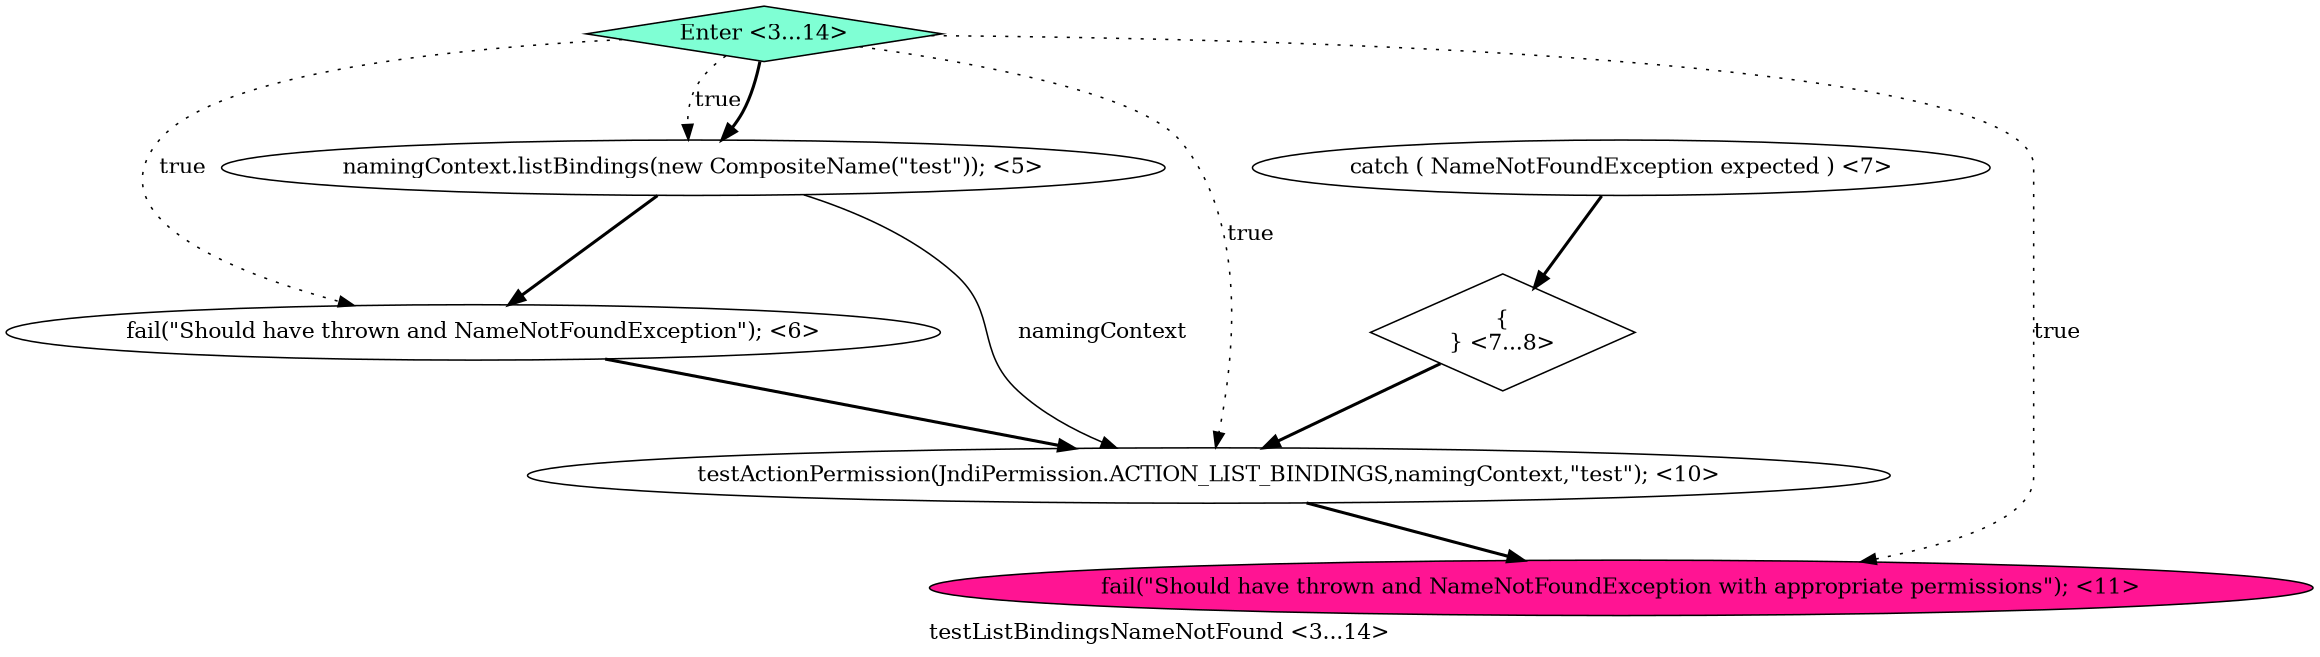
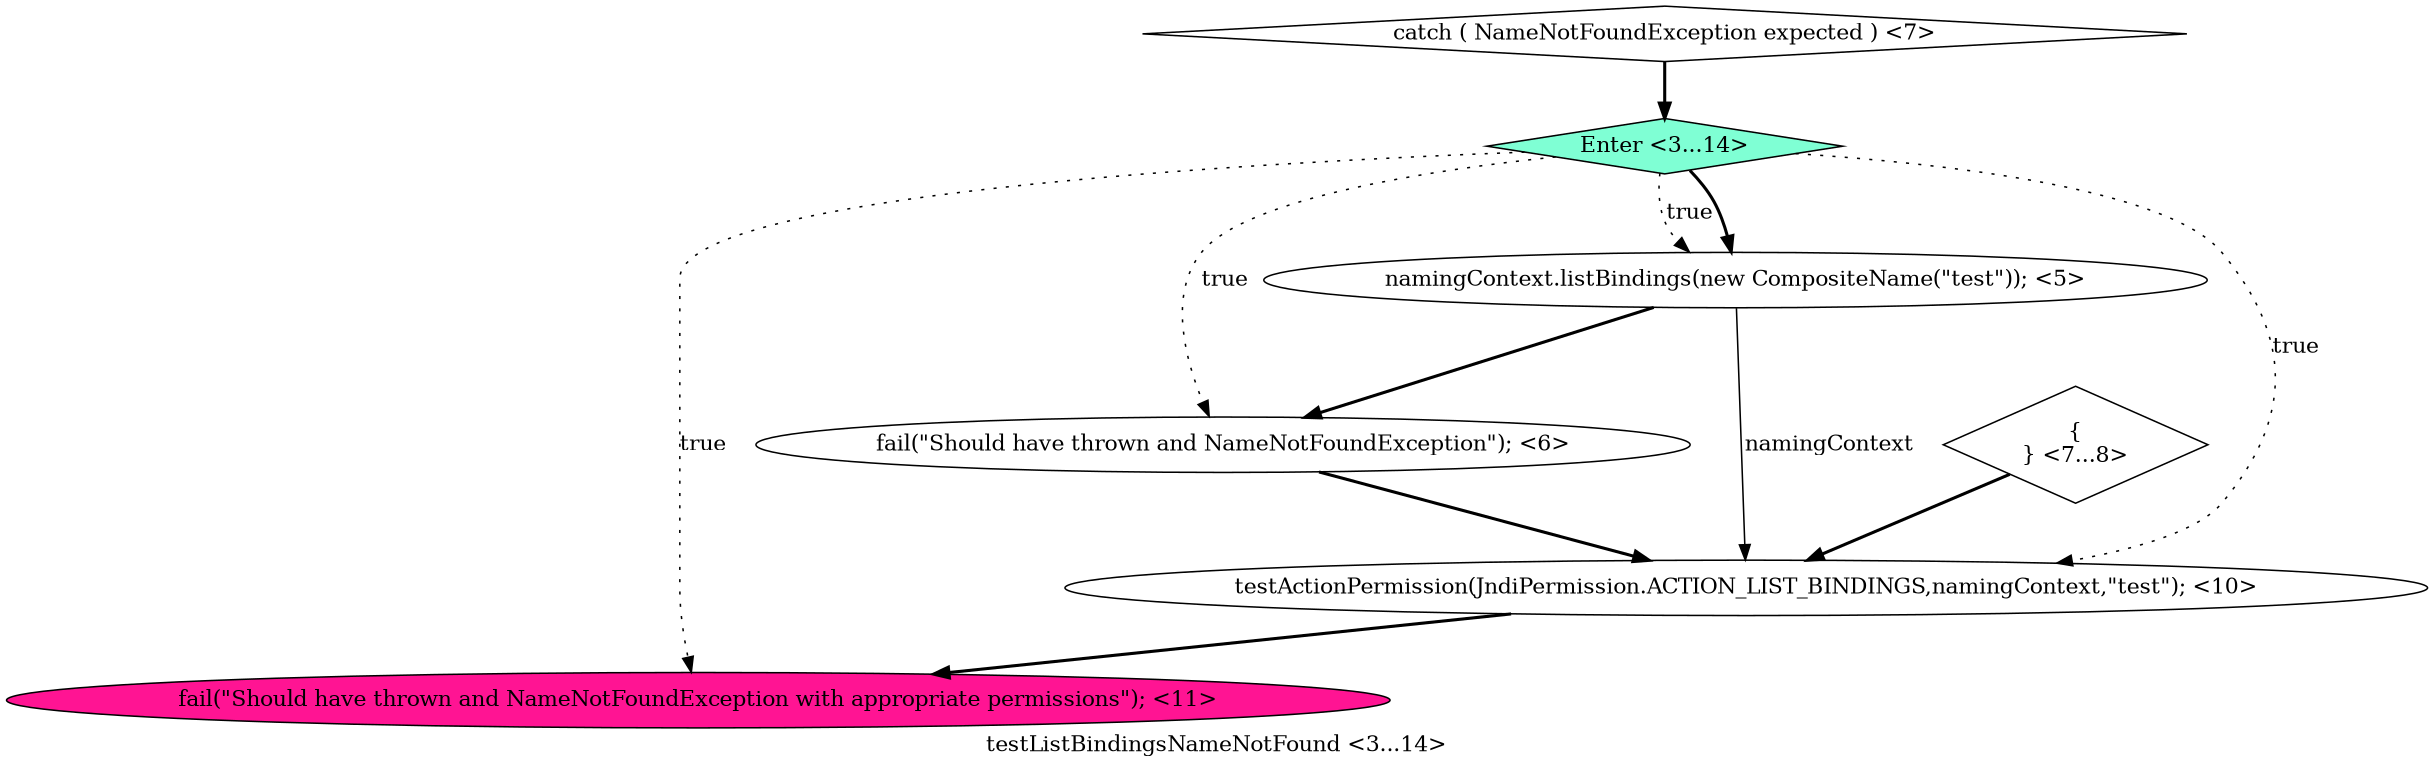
node "catch ( NameNotFoundException expected ) <7>": shape ellipse -> diamond
edge "catch ( NameNotFoundException expected ) <7>" -> "{ } <7...8>": now "catch ( NameNotFoundException expected ) <7>" -> "Enter <3...14>"
